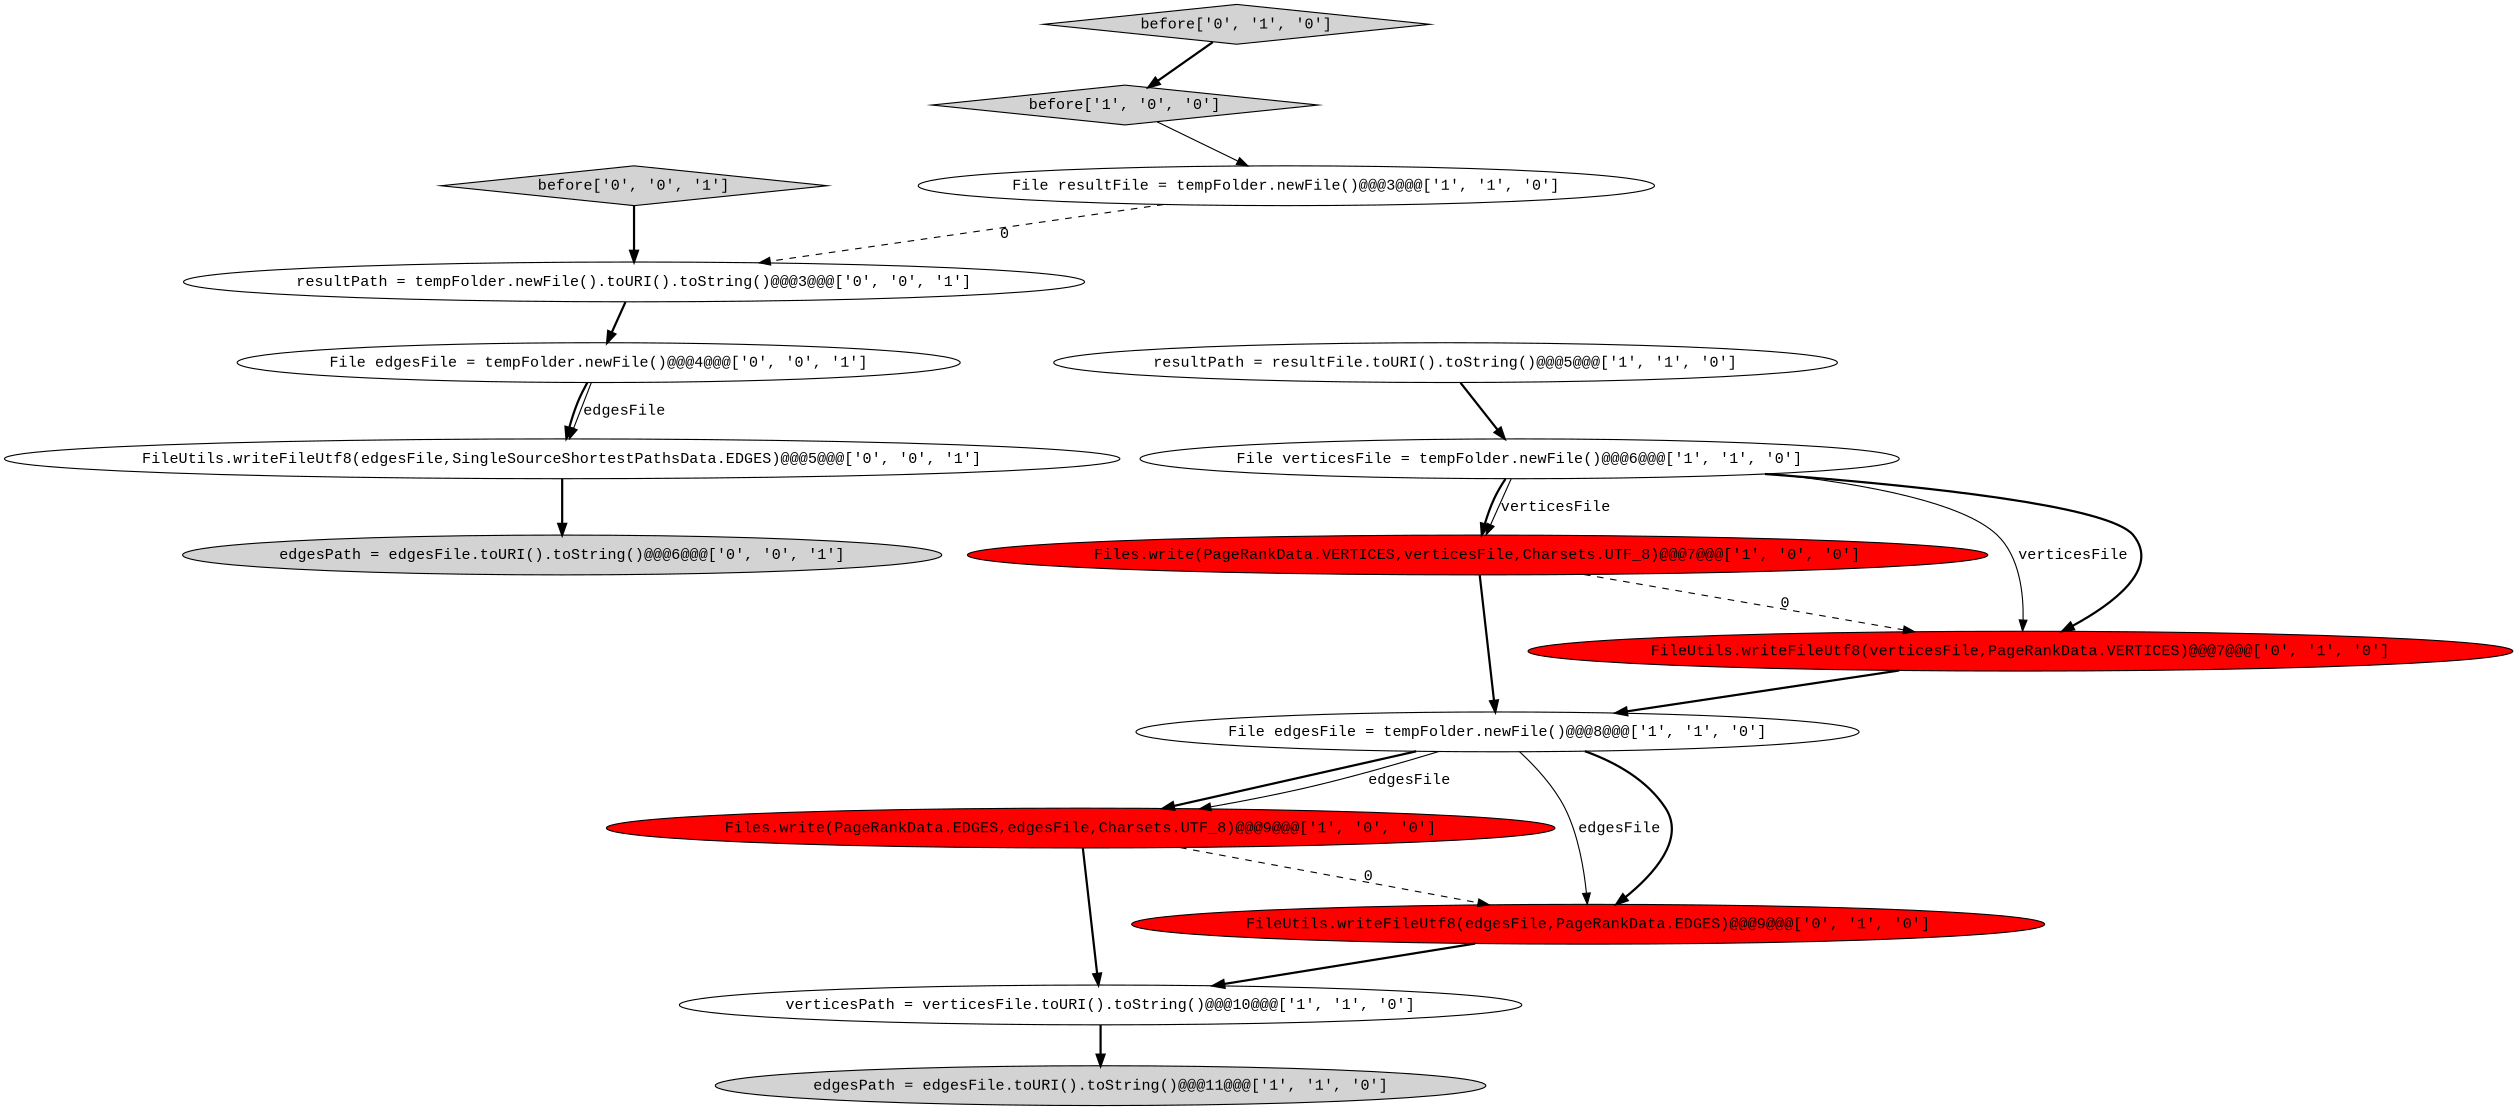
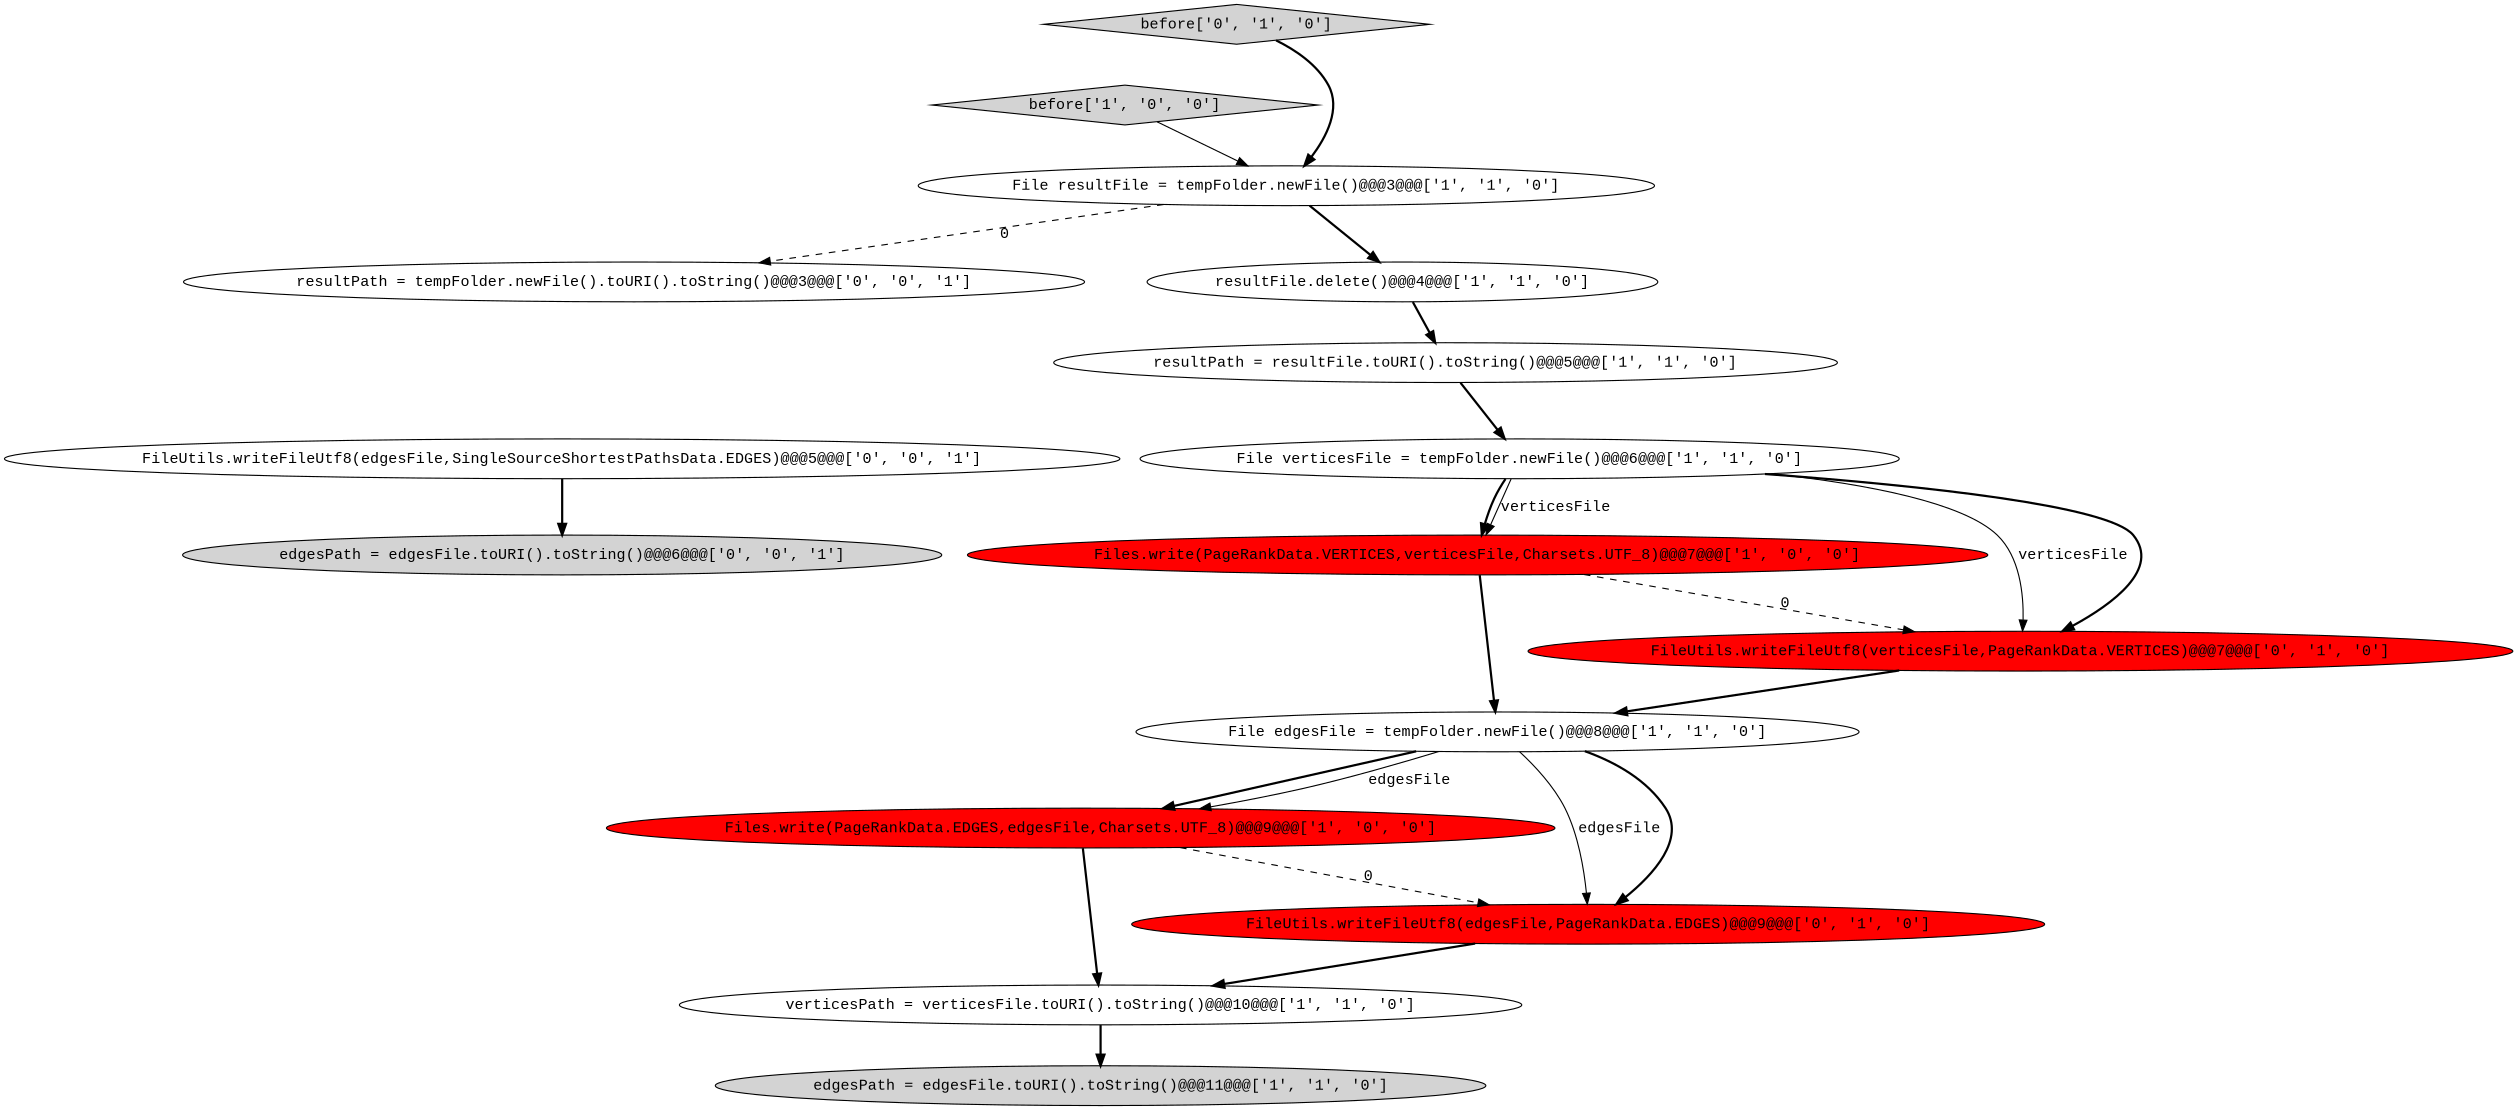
edge "before['0', '1', '0']" -> "before['1', '0', '0']": now "before['0', '1', '0']" -> "File resultFile = tempFolder.newFile()@@@3@@@['1', '1', '0']"
node "before['0', '0', '1']": removed
node "resultFile.delete()@@@4@@@['1', '1', '0']": added
node "File edgesFile = tempFolder.newFile()@@@4@@@['0', '0', '1']": removed
